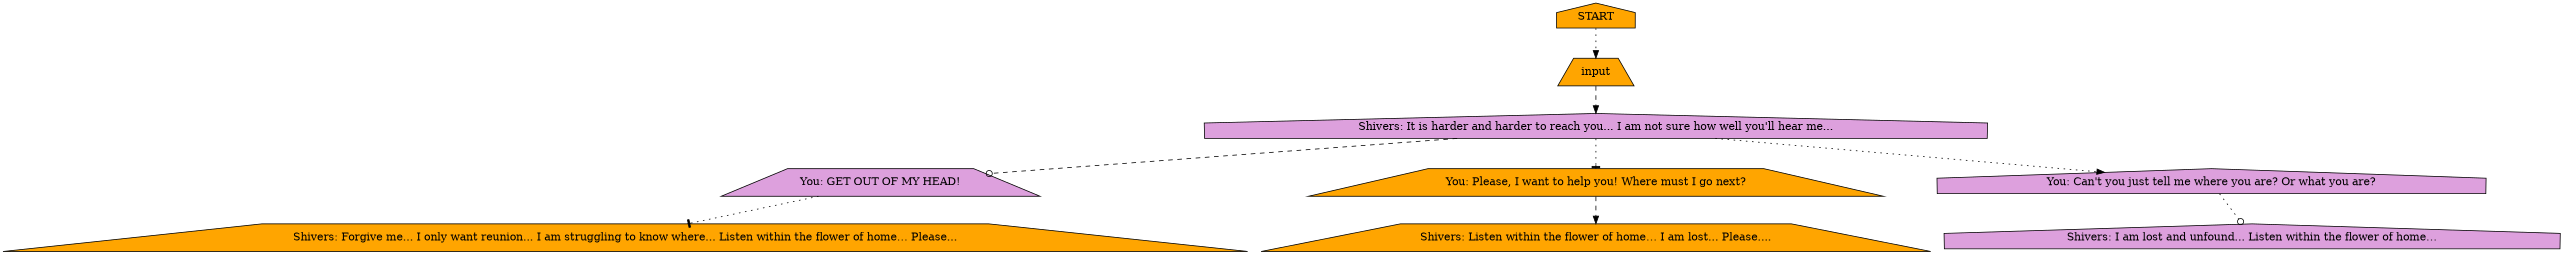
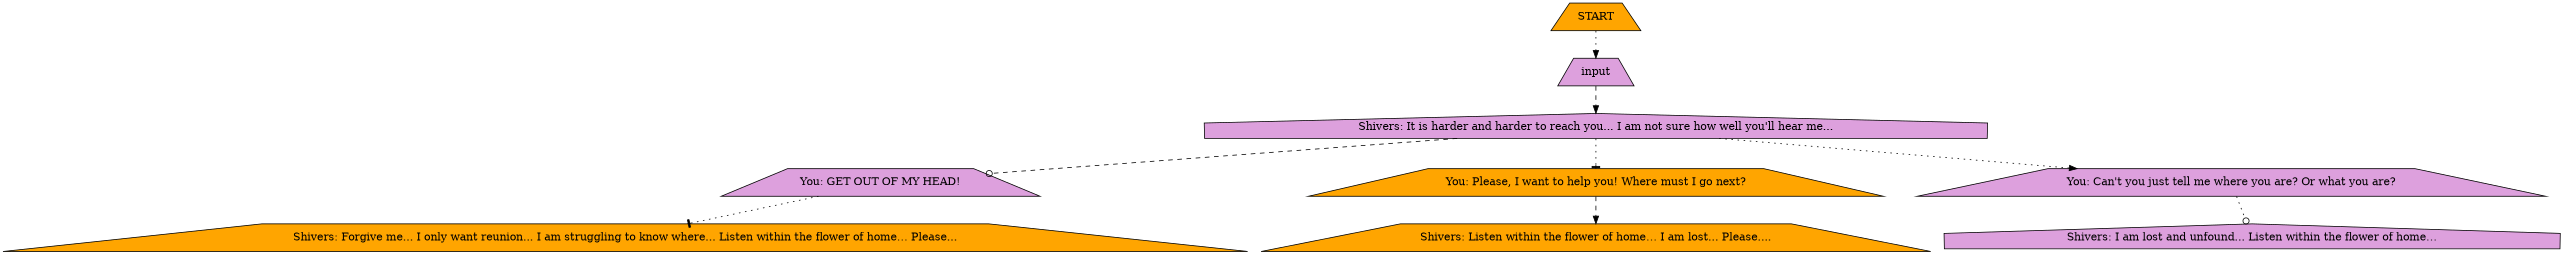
node "START": shape house -> trapezium
node "input": fillcolor orange -> plum
node "You: Can't you just tell me where you are? Or what you are?": shape house -> trapezium
